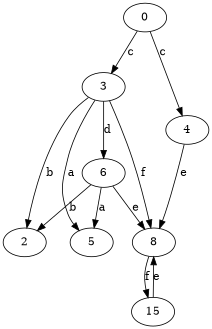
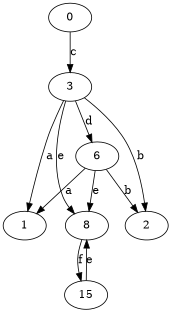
node "4": removed
edge "3" -> "8": label "f" -> "e"
node "5": label "5" -> "1"
